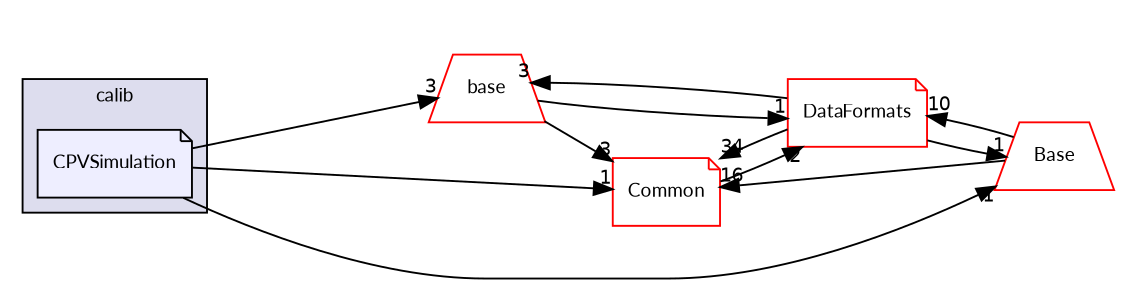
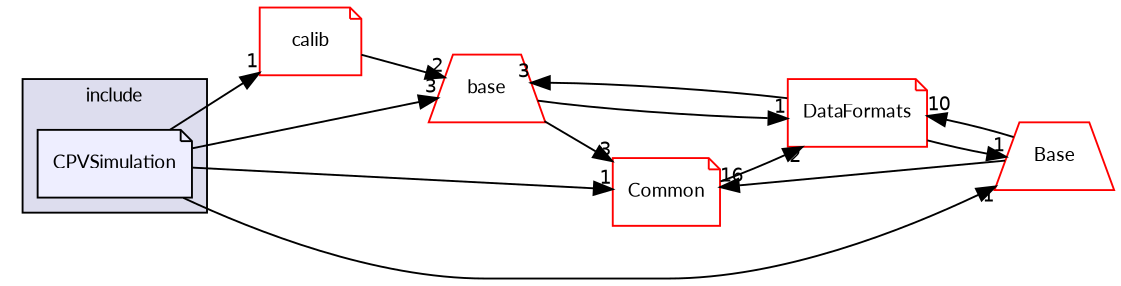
node "calib": added
cluster "calib": label "calib" -> "include"
edge "DataFormats" -> "Common": removed
